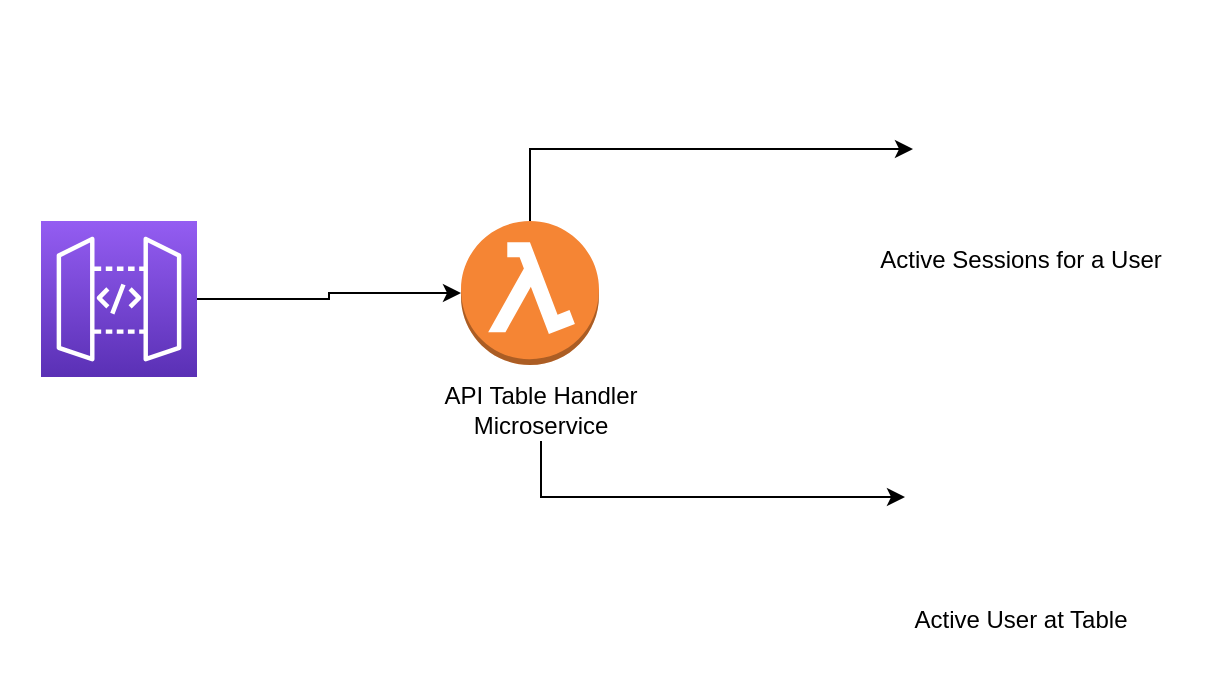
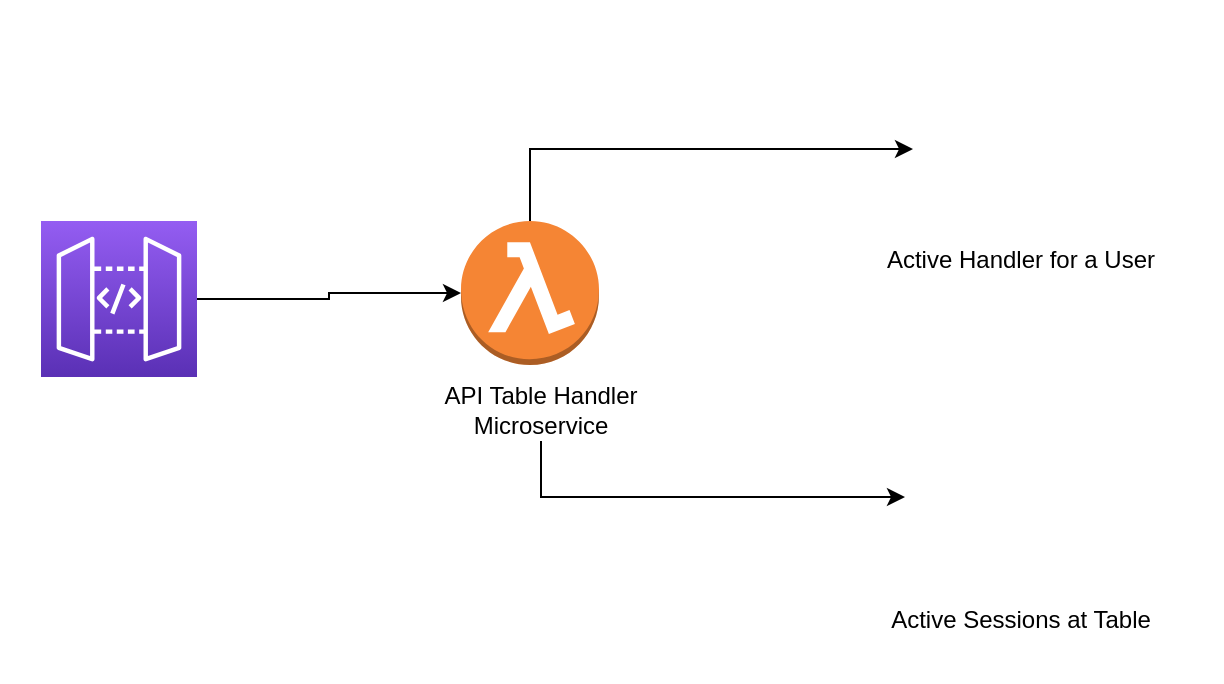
node "Active Sessions for a User": label "Active Sessions for a User" -> "Active Handler for a User"
node "Active User at Table": label "Active User at Table" -> "Active Sessions at Table"
